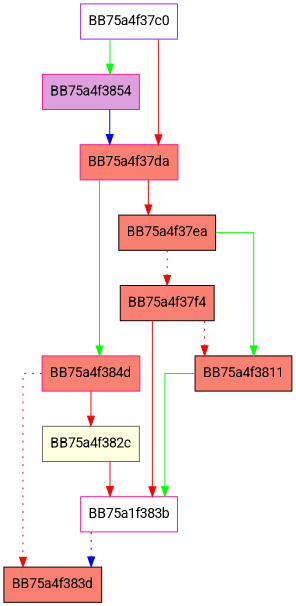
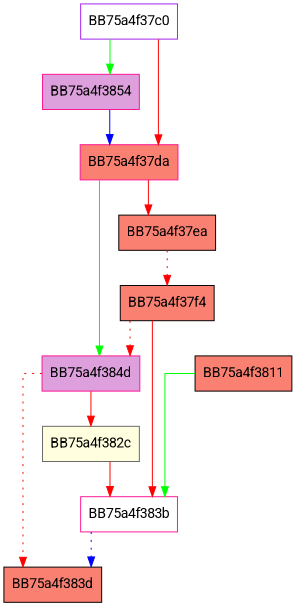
edge "BB75a4f37ea" -> "BB75a4f3811": removed
edge "BB75a4f37f4" -> "BB75a4f3811": now "BB75a4f37f4" -> "BB75a4f384d"
node "BB75a4f384d": fillcolor salmon -> plum
node "BB75a1f383b": label "BB75a1f383b" -> "BB75a4f383b"
